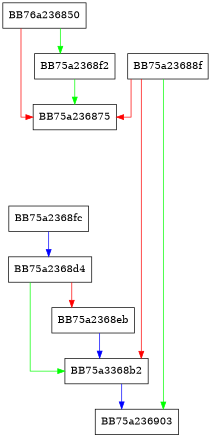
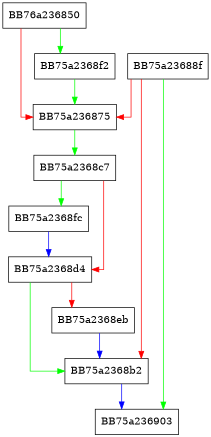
node "BB75a2368c7": added
node "BB75a3368b2": label "BB75a3368b2" -> "BB75a2368b2"
